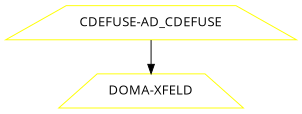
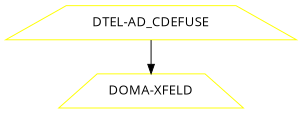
node "CDEFUSE-AD_CDEFUSE": label "CDEFUSE-AD_CDEFUSE" -> "DTEL-AD_CDEFUSE"
